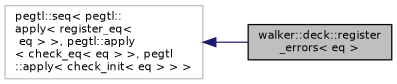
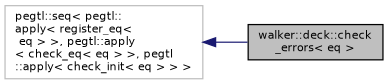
node "walker::deck::register _errors< eq >": label "walker::deck::register _errors< eq >" -> "walker::deck::check _errors< eq >"
